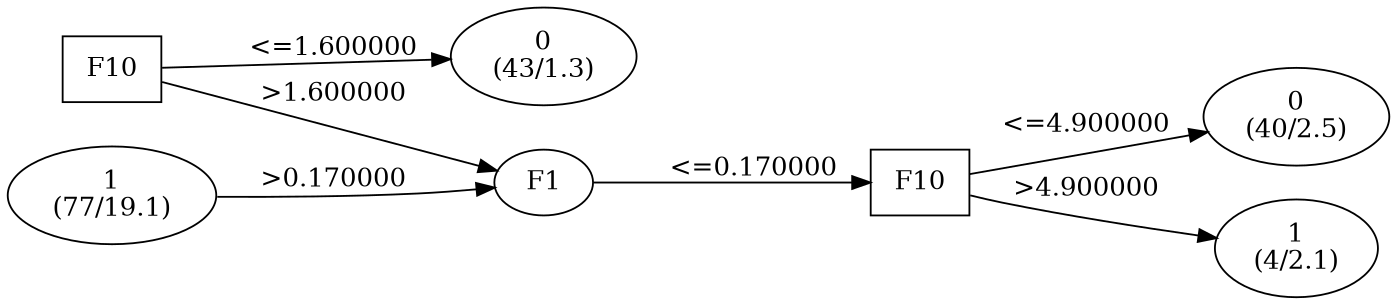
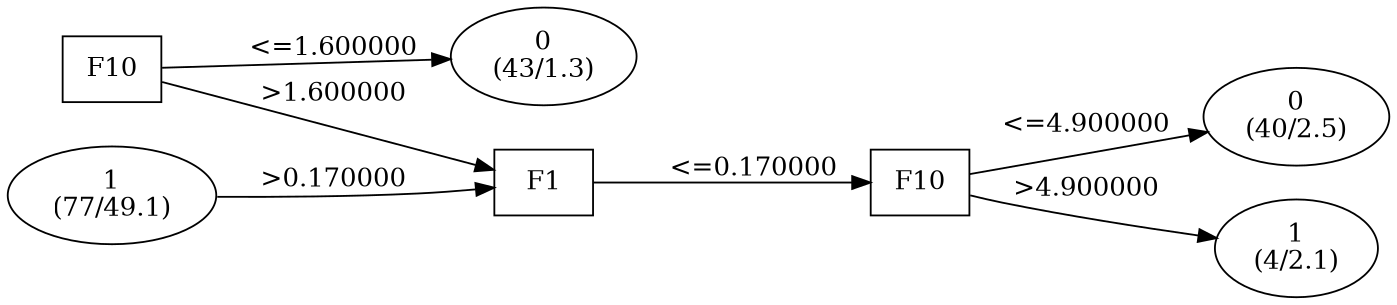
node "F1": shape ellipse -> box
node "1 (77/19.1)": label "1 (77/19.1)" -> "1 (77/49.1)"
